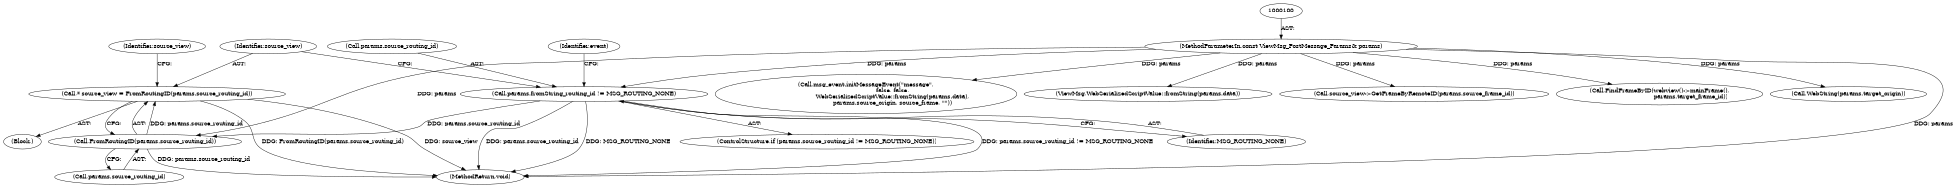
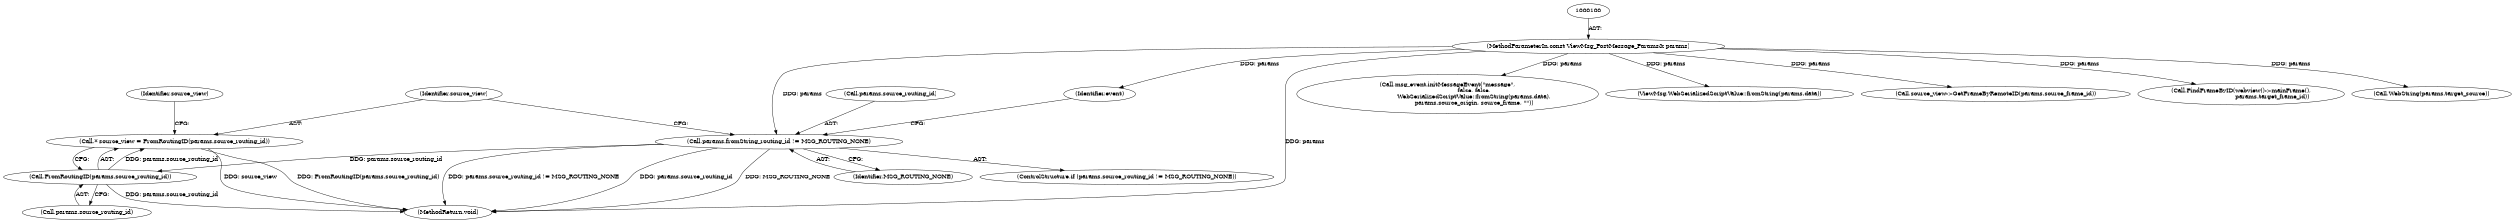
edge "(MethodParameterIn,const ViewMsg_PostMessage_Params& params)" -> "(Call,FromRoutingID(params.source_routing_id))": now "(MethodParameterIn,const ViewMsg_PostMessage_Params& params)" -> "(Identifier,event)"
node "(Call,WebString(params.target_origin))": label "(Call,WebString(params.target_origin))" -> "(Call,WebString(params.target_source))"
node "(Block,)": removed
